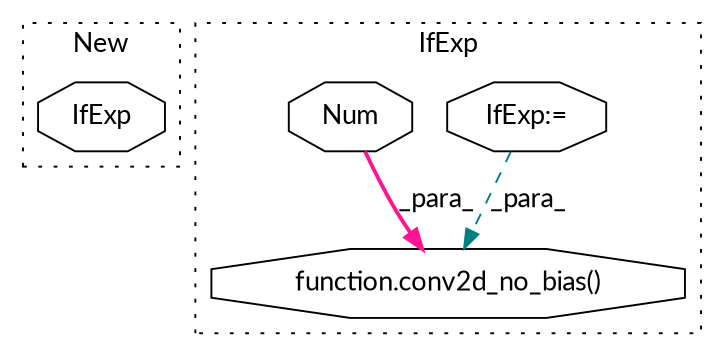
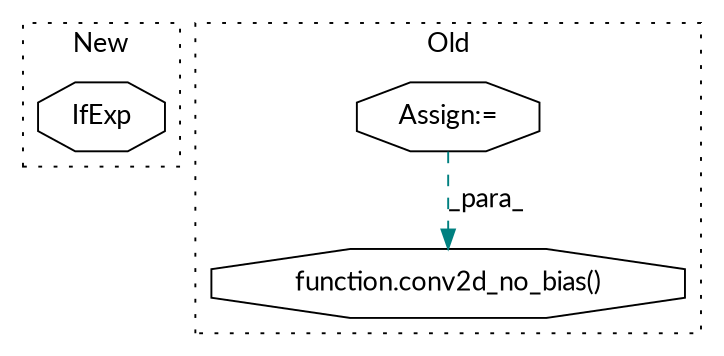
cluster "IfExp": label "IfExp" -> "Old"
node "Num": removed
node "IfExp:=": label "IfExp:=" -> "Assign:="
